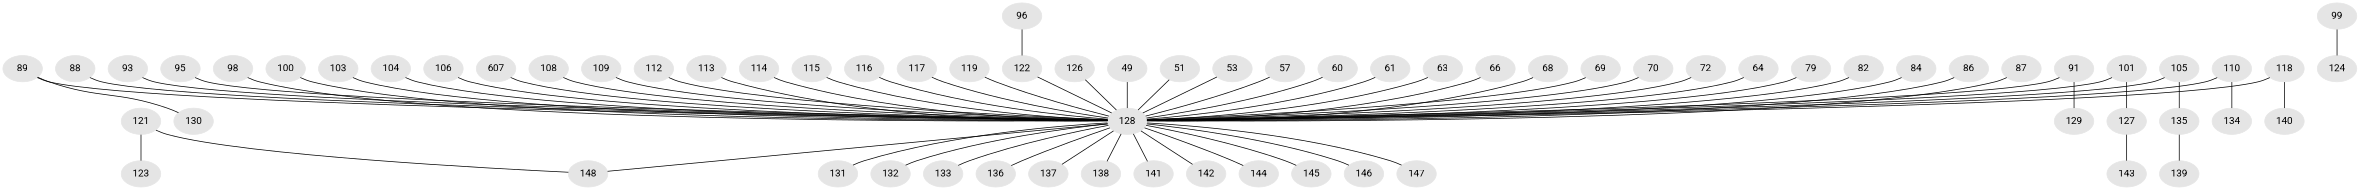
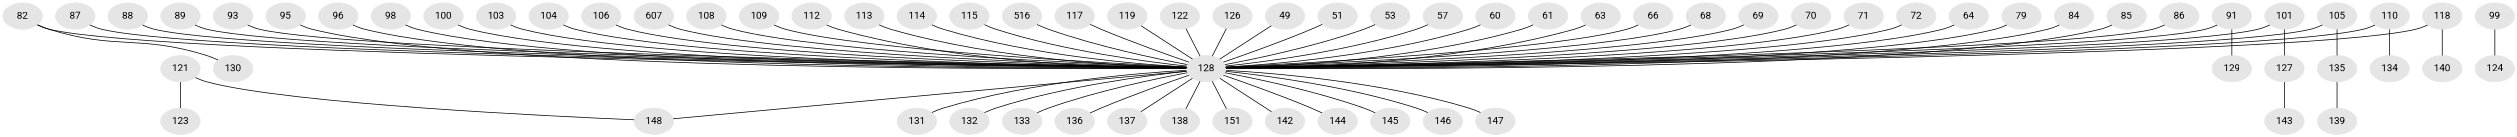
node "71": added
node "85": added
edge "96" -- "122": now "96" -- "128"
node "116": label "116" -> "516"
edge "89" -- "130": now "82" -- "130"
node "141": label "141" -> "151"
